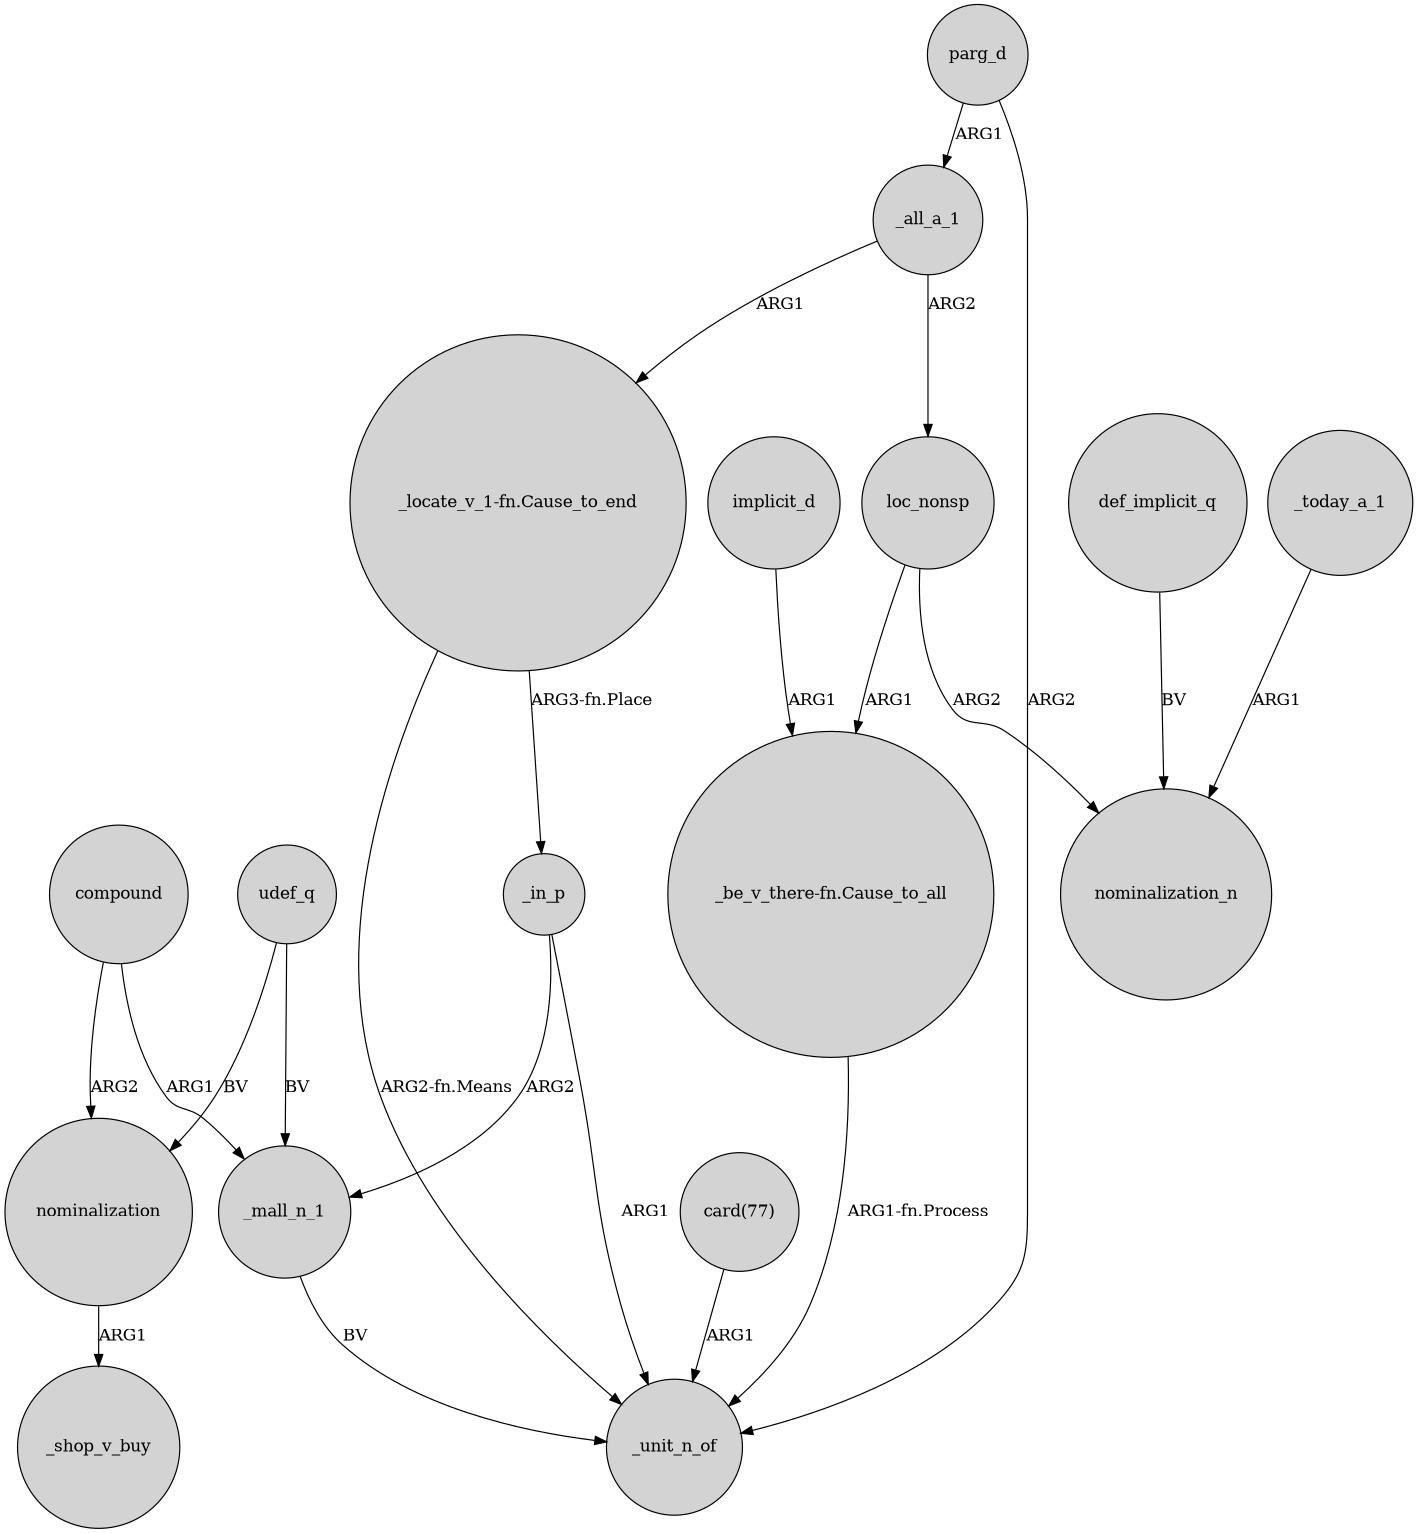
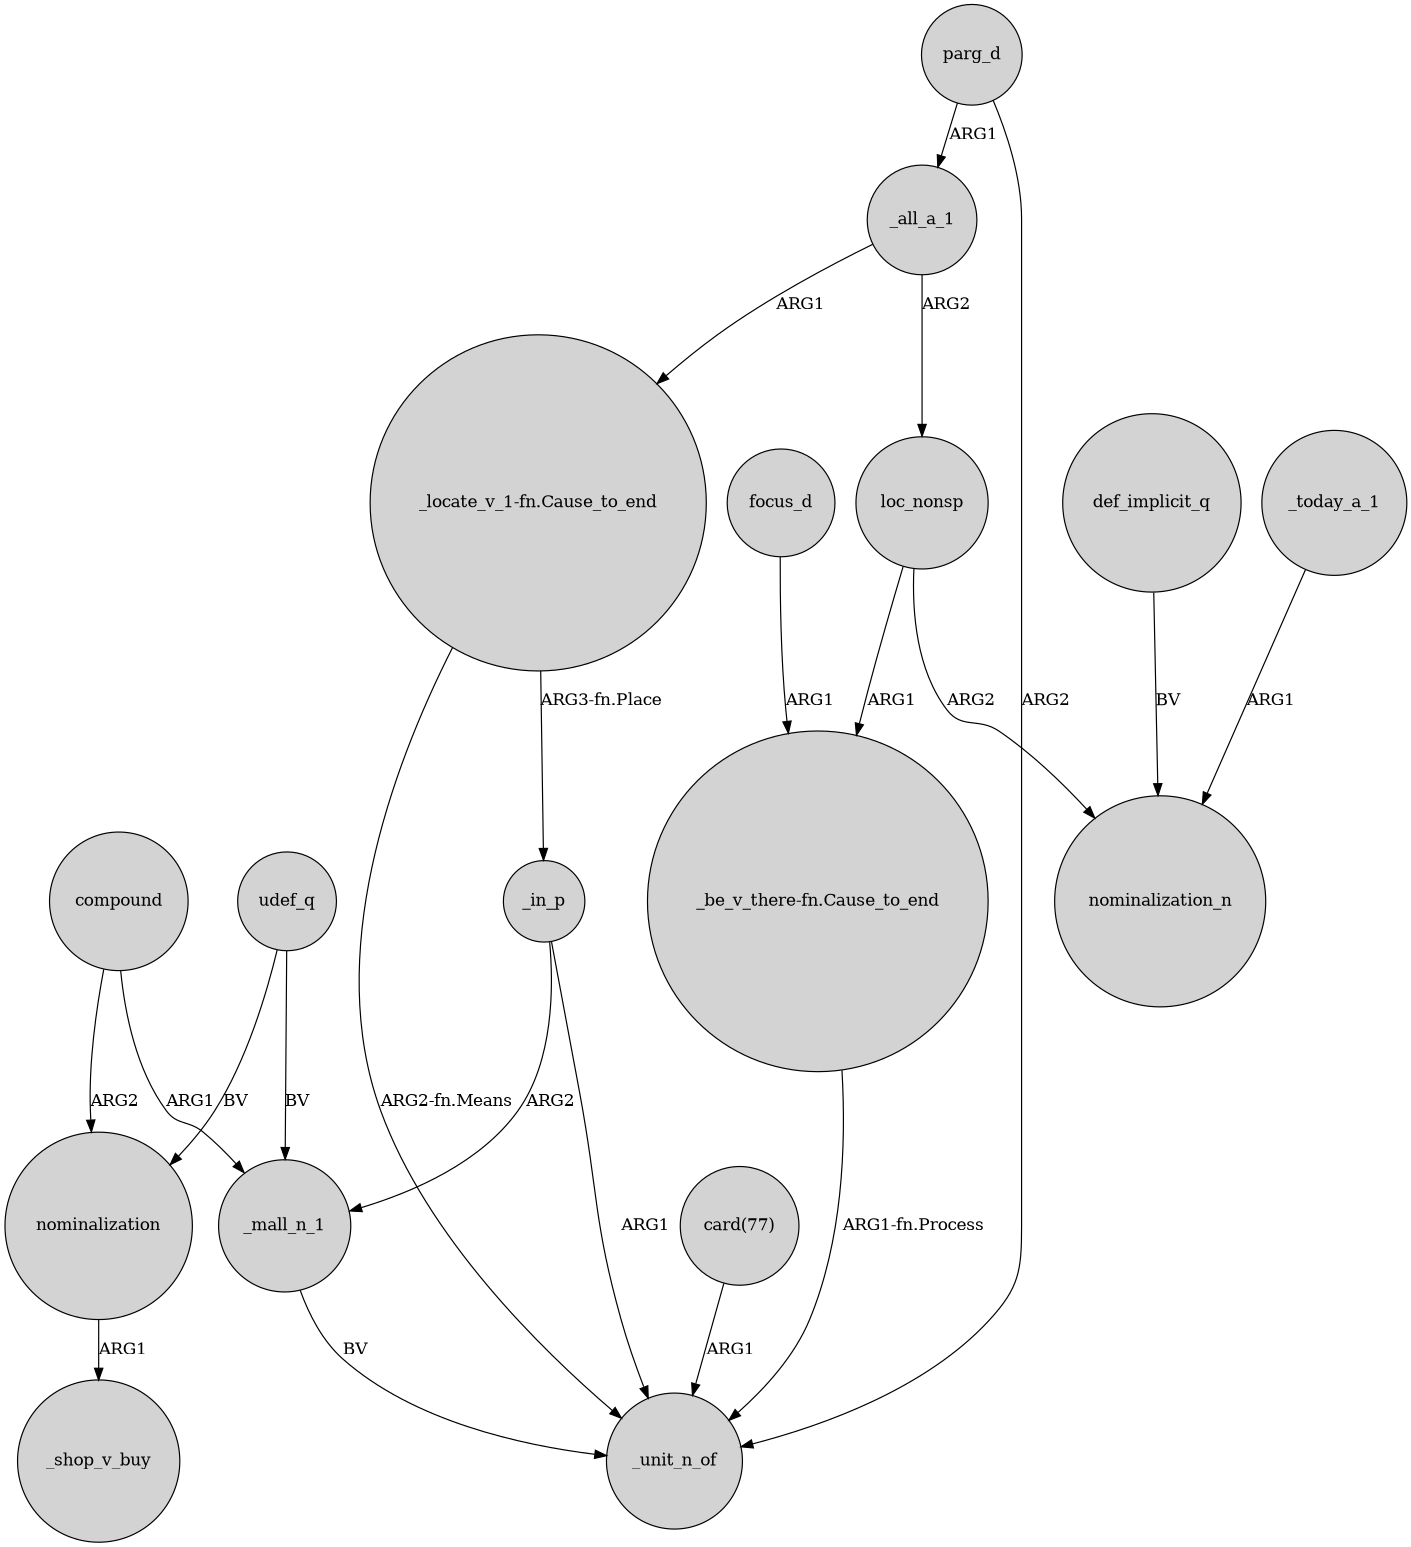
node "implicit_d": label "implicit_d" -> "focus_d"
node "_be_v_there-fn.Cause_to_all": label "_be_v_there-fn.Cause_to_all" -> "_be_v_there-fn.Cause_to_end"
